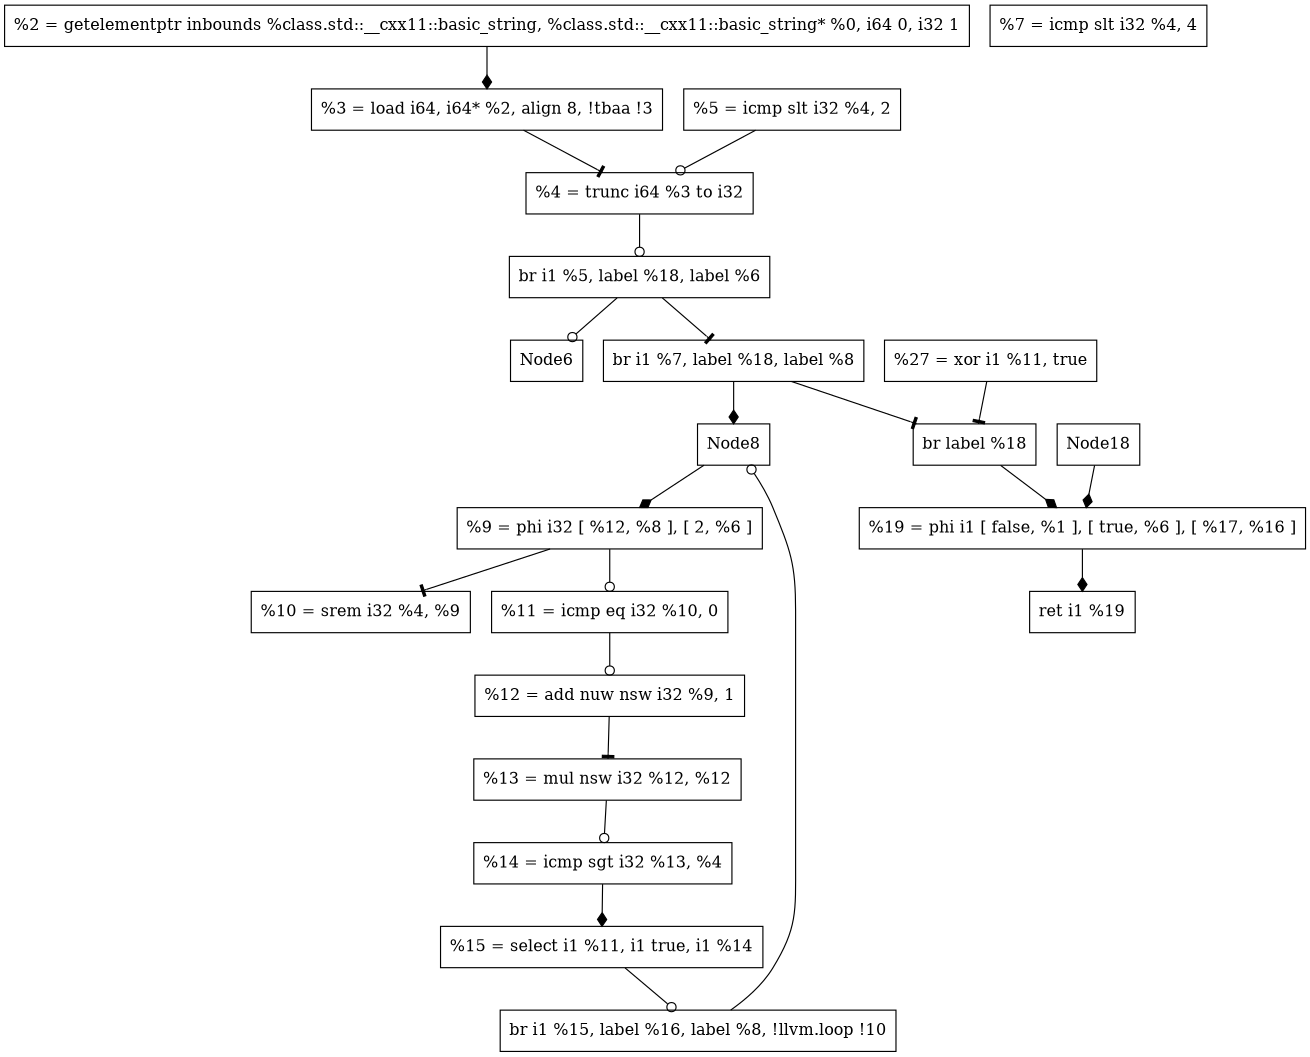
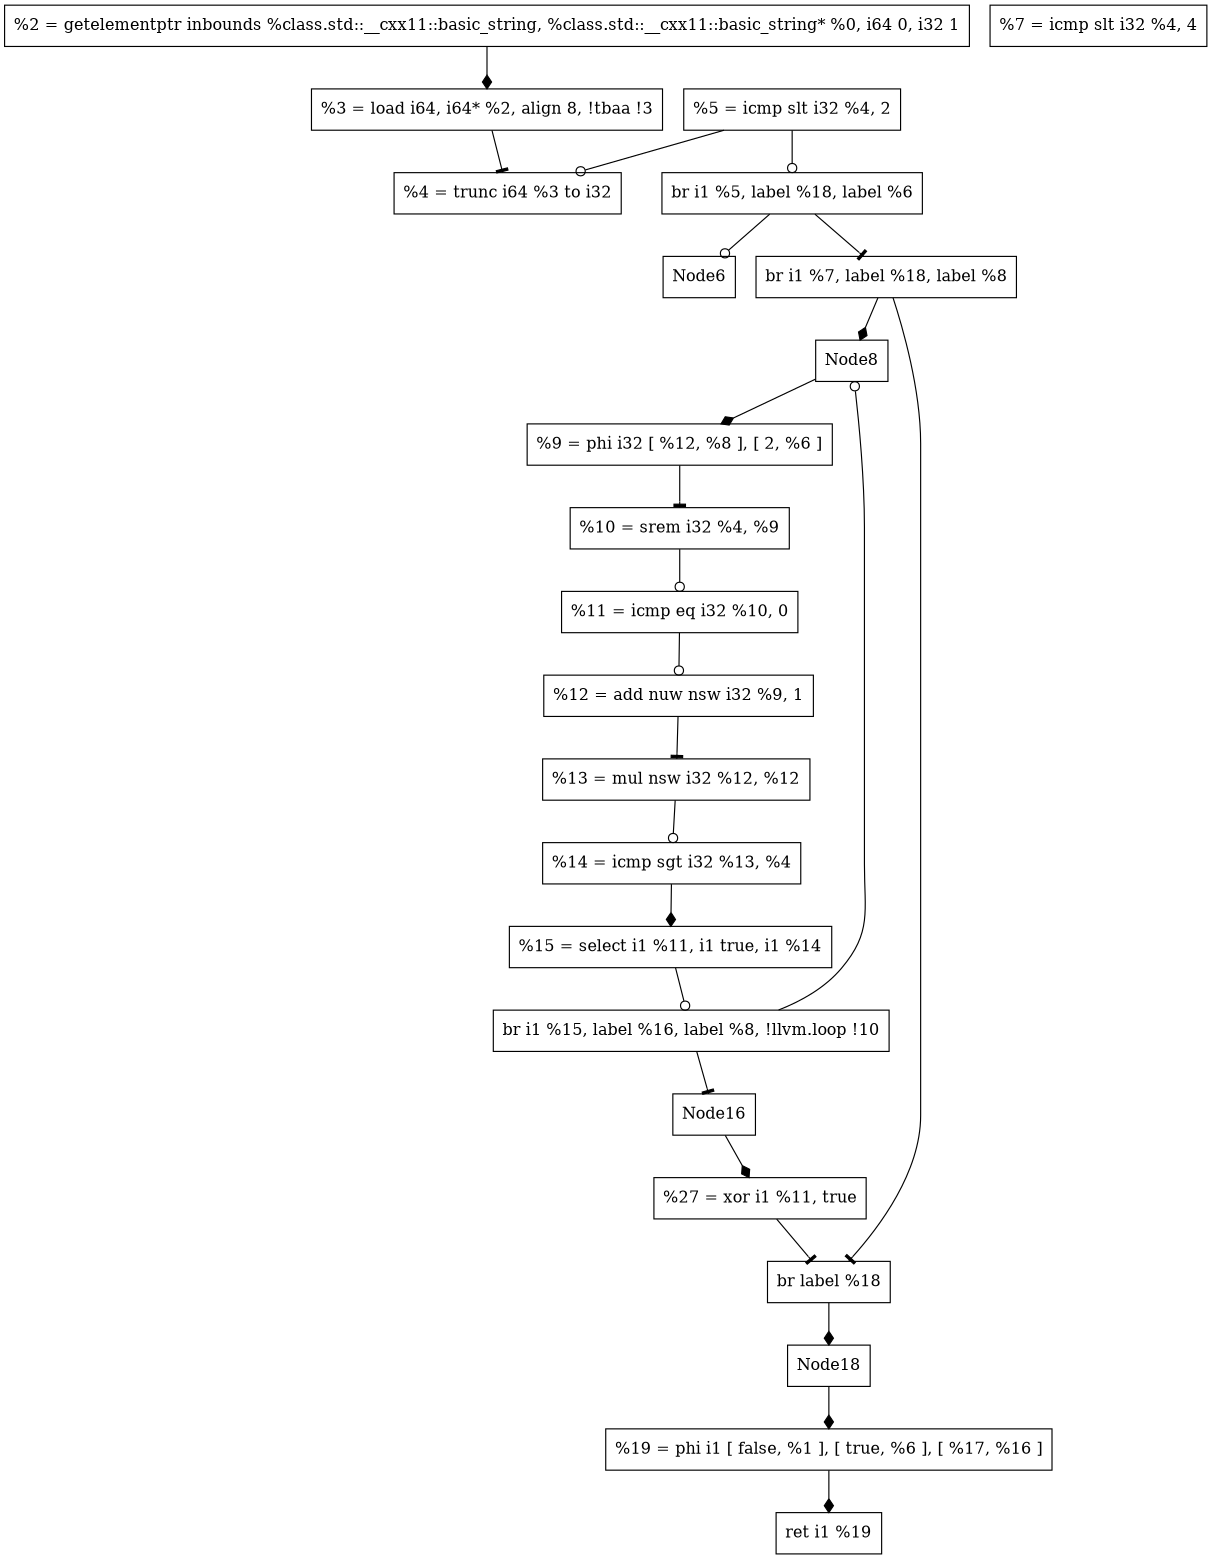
edge "%4 = trunc i64 %3 to i32" -> "br i1 %5, label %18, label %6": now "%5 = icmp slt i32 %4, 2" -> "br i1 %5, label %18, label %6"
edge "br label %18" -> "%19 = phi i1 [ false, %1 ], [ true, %6 ], [ %17, %16 ]": now "br label %18" -> "Node18"
edge "%9 = phi i32 [ %12, %8 ], [ 2, %6 ]" -> "%11 = icmp eq i32 %10, 0": now "%10 = srem i32 %4, %9" -> "%11 = icmp eq i32 %10, 0"
node "Node16": added
